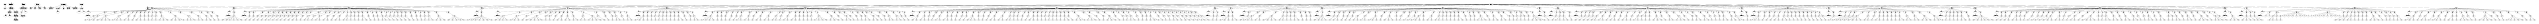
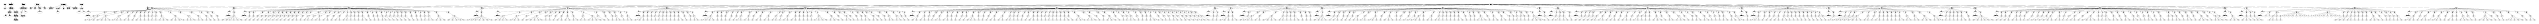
node "surname": added
